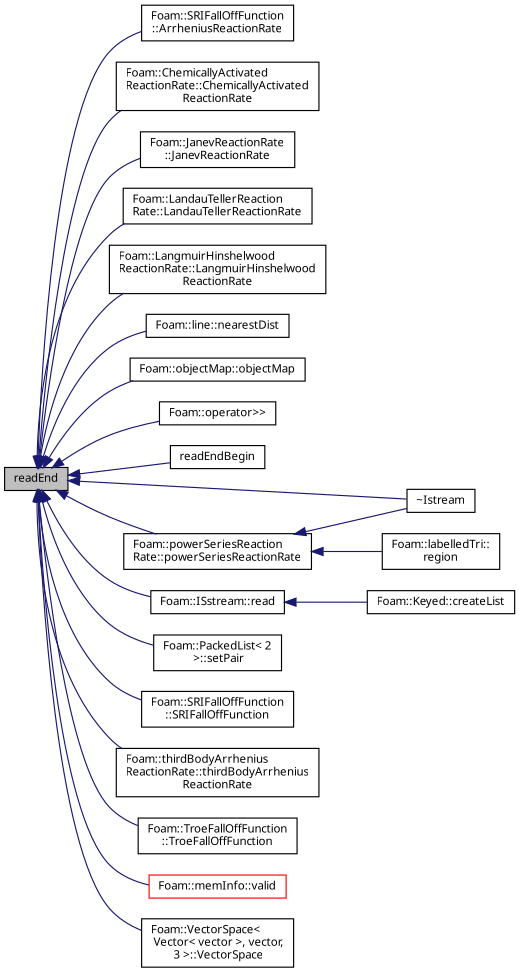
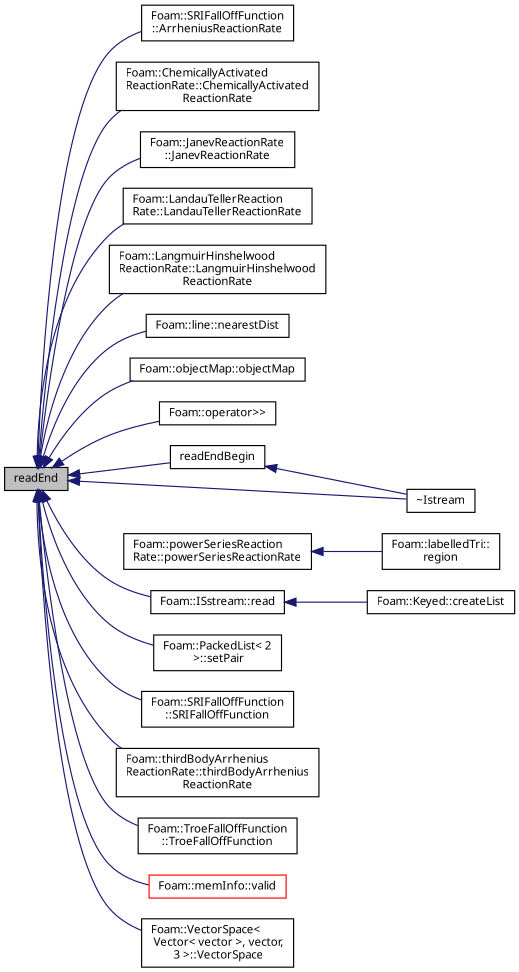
edge "Foam::powerSeriesReaction Rate::powerSeriesReactionRate" -> "readEnd": removed
edge "~Istream" -> "Foam::powerSeriesReaction Rate::powerSeriesReactionRate": now "~Istream" -> "readEndBegin"
